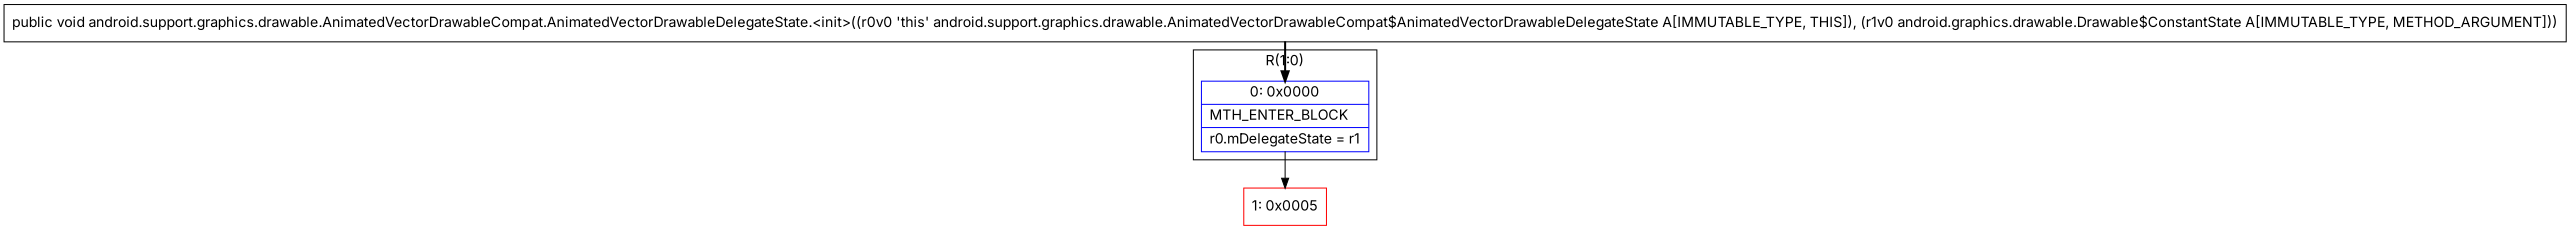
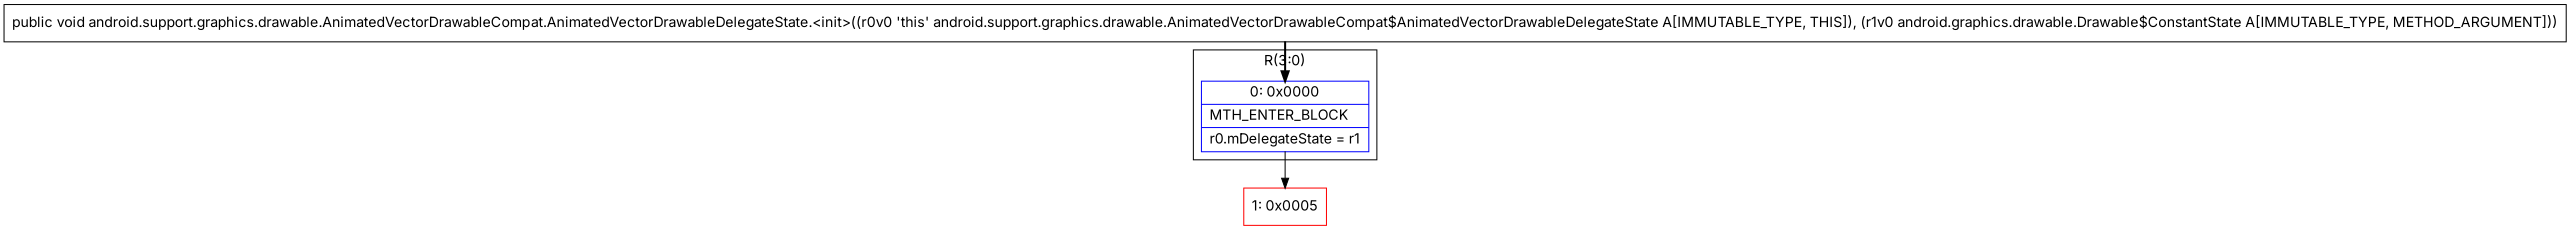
cluster "R(1:0)": label "R(1:0)" -> "R(3:0)"
